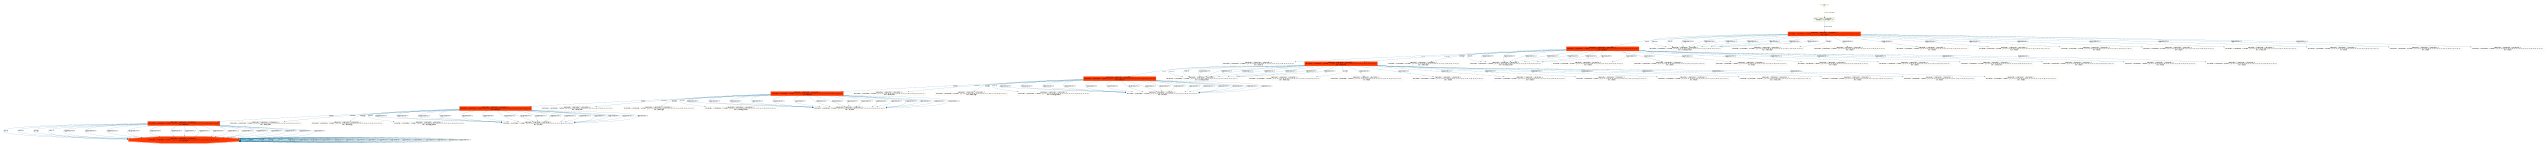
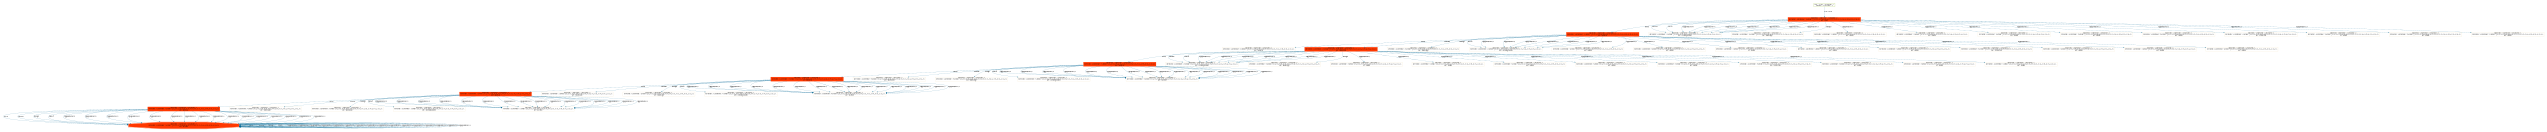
node "root": removed
